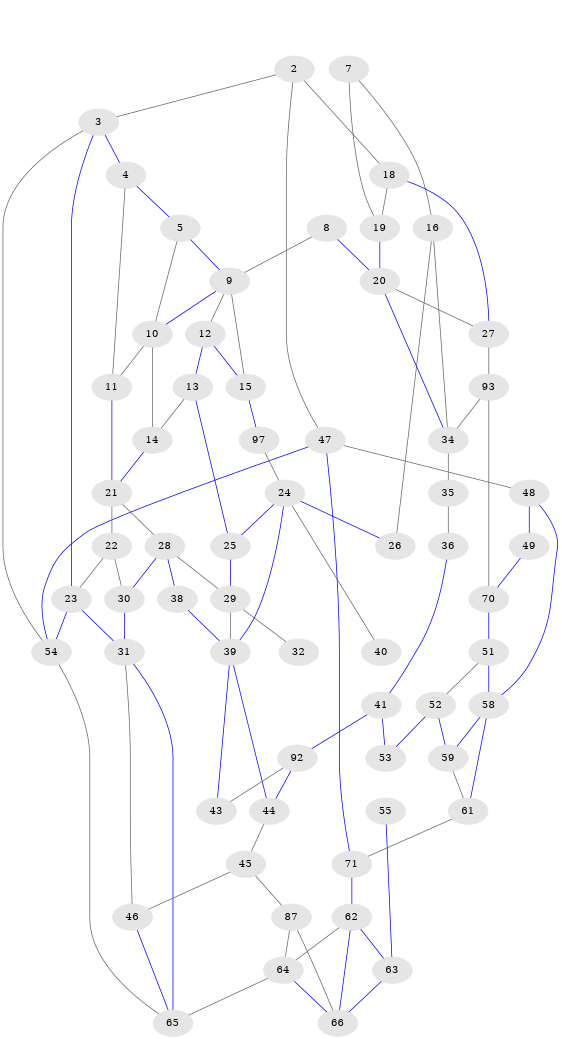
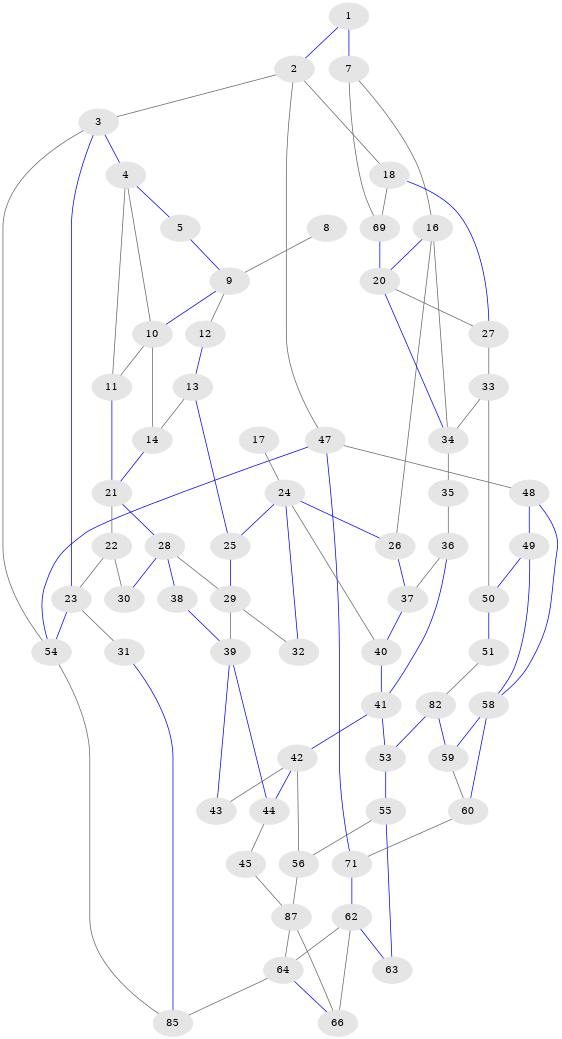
node "1": added
node "19": label "19" -> "69"
edge "8" -- "20": now "16" -- "20"
edge "5" -- "10": now "4" -- "10"
node "15": removed
node "93": label "93" -> "33"
node "97": label "97" -> "17"
edge "21" -- "28": color gray40 -> blue
edge "24" -- "39": now "24" -- "32"
node "37": added
node "70": label "70" -> "50"
edge "23" -- "31": color blue -> gray40
edge "30" -- "31": removed
edge "40" -- "41": added
edge "51" -- "58": now "49" -- "58"
node "52": label "52" -> "82"
node "92": label "92" -> "42"
edge "53" -- "55": added
node "61": label "61" -> "60"
node "56": added
node "46": removed
edge "62" -- "66": color blue -> gray40
edge "63" -- "66": removed
node "65": label "65" -> "85"
